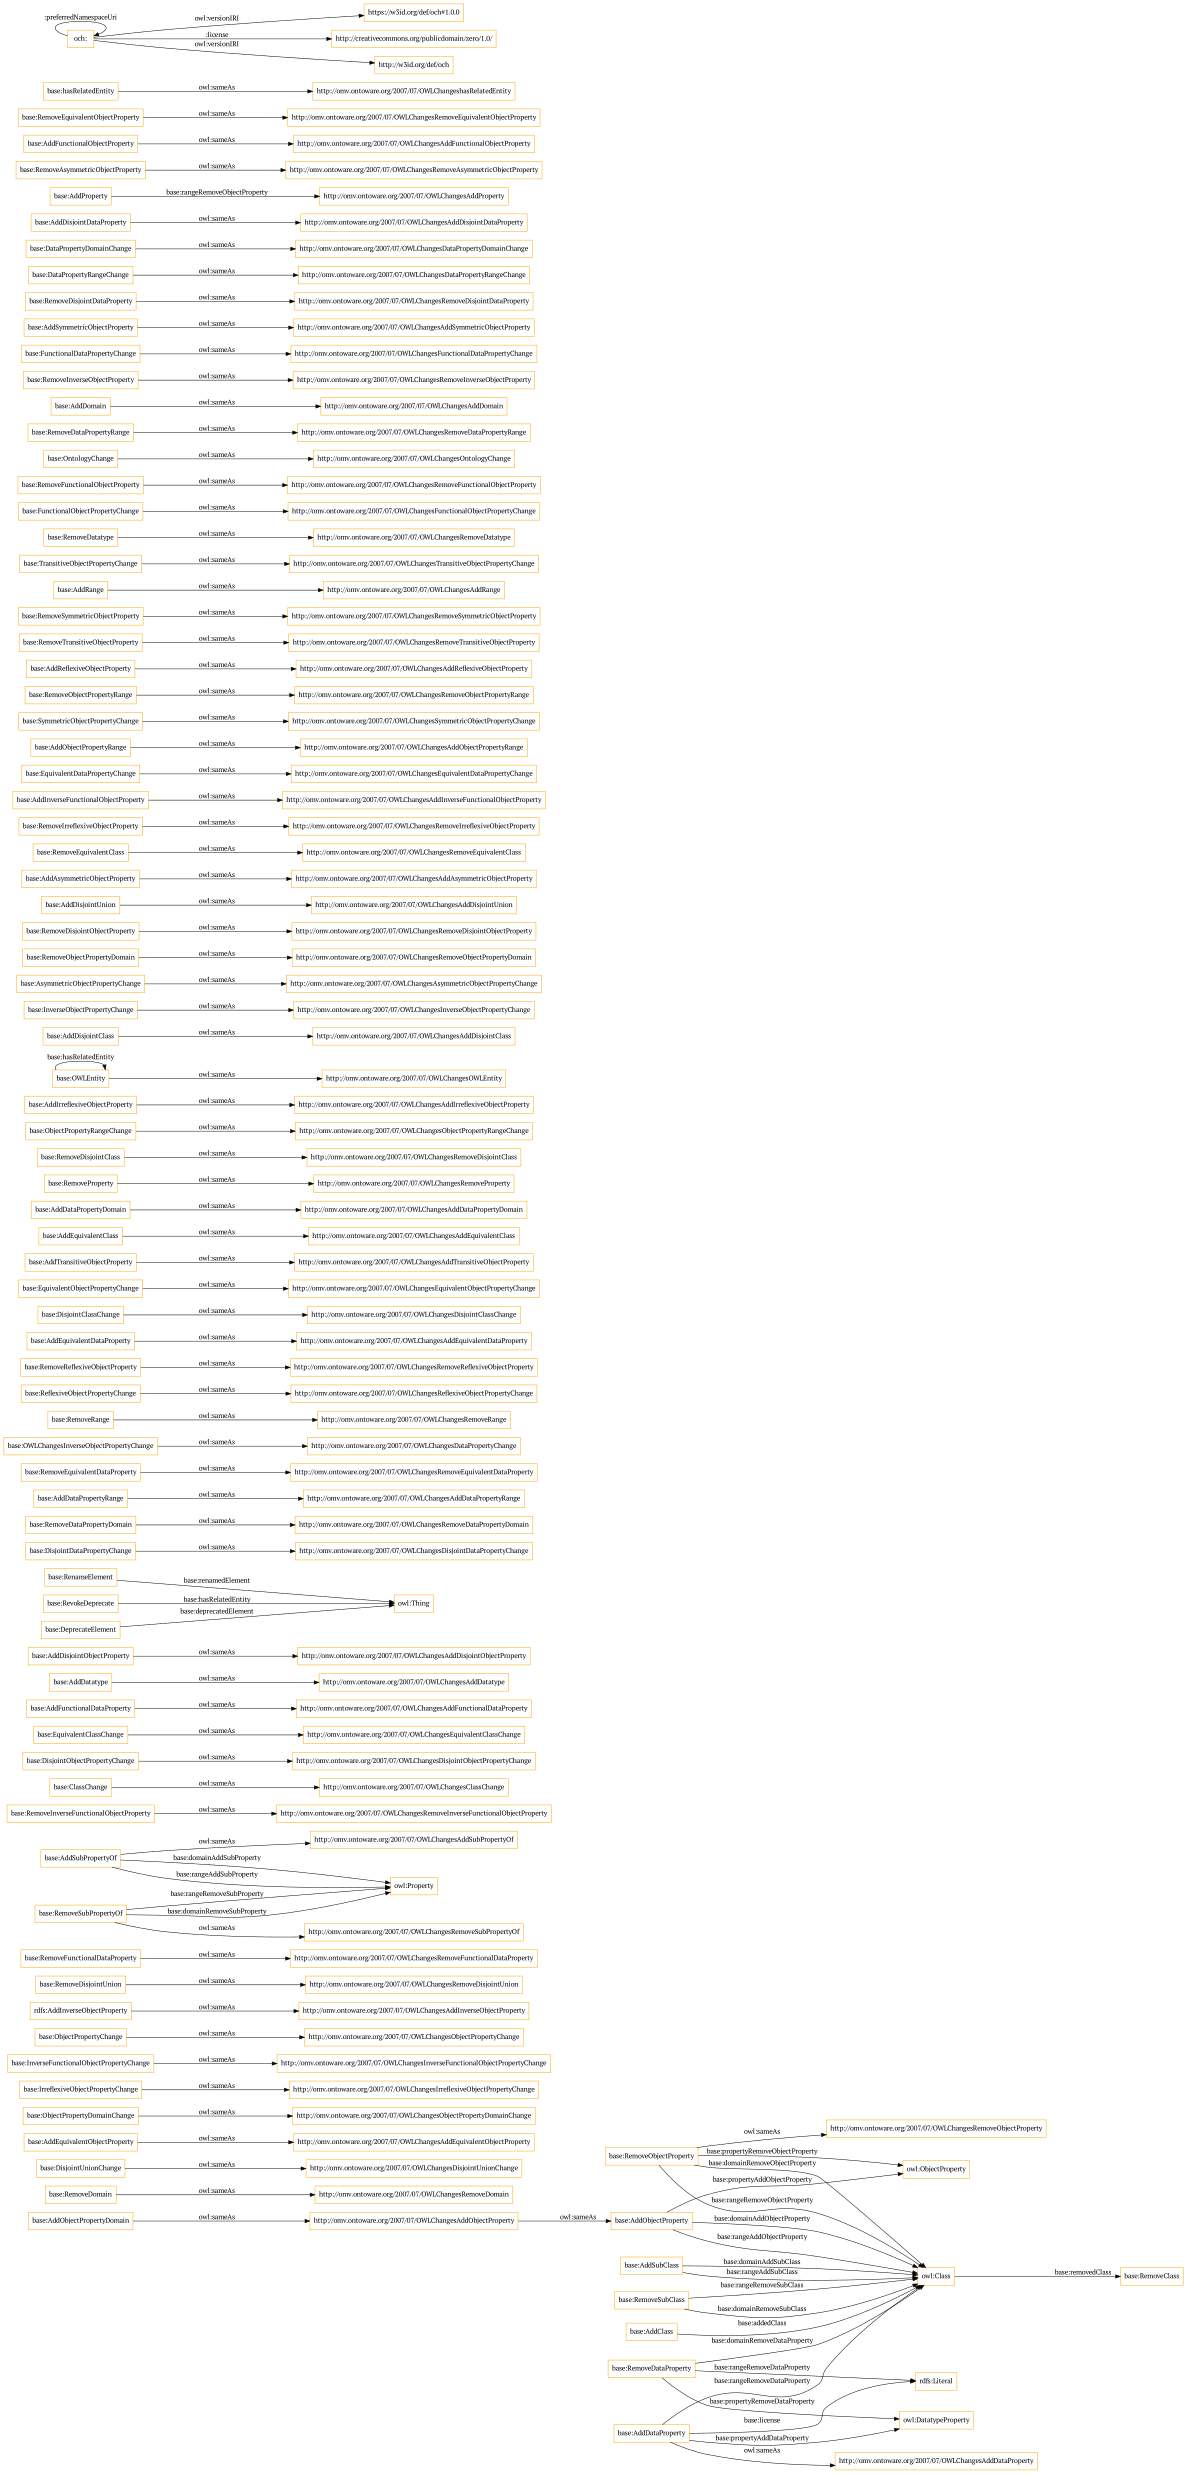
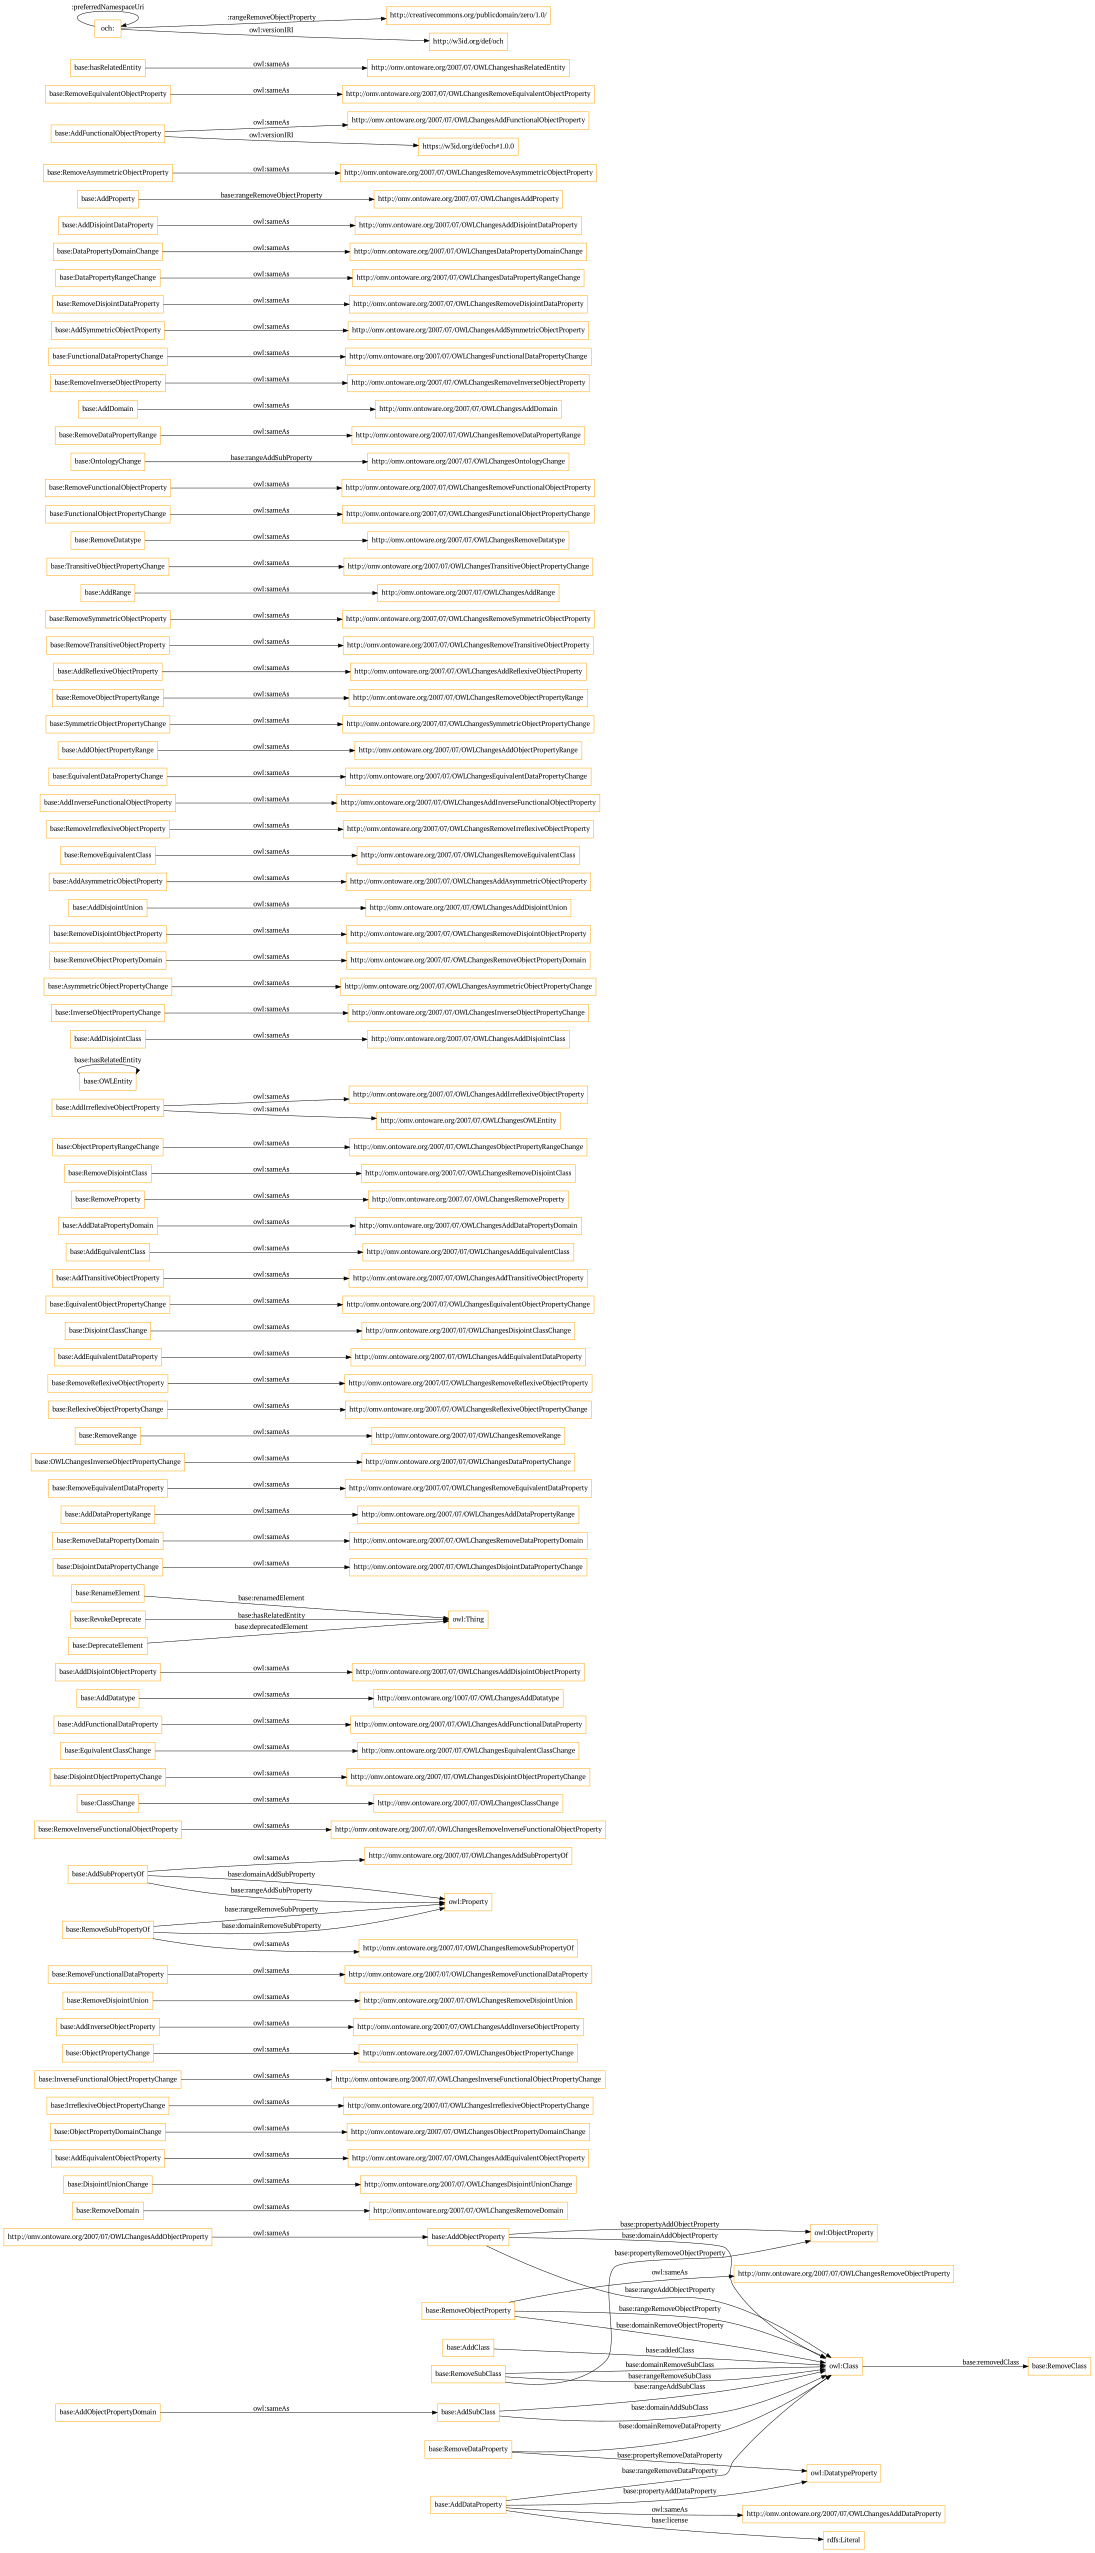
edge "och:" -> "https://w3id.org/def/och#1.0.0": now "base:AddFunctionalObjectProperty" -> "https://w3id.org/def/och#1.0.0"
edge "och:" -> "http://creativecommons.org/publicdomain/zero/1.0/": label ":license" -> ":rangeRemoveObjectProperty"
edge "base:OntologyChange" -> "http://omv.ontoware.org/2007/07/OWLChangesOntologyChange": label "owl:sameAs" -> "base:rangeAddSubProperty"
edge "base:OWLEntity" -> "http://omv.ontoware.org/2007/07/OWLChangesOWLEntity": now "base:AddIrreflexiveObjectProperty" -> "http://omv.ontoware.org/2007/07/OWLChangesOWLEntity"
node "http://omv.ontoware.org/2007/07/OWLChangesAddDatatype": label "http://omv.ontoware.org/2007/07/OWLChangesAddDatatype" -> "http://omv.ontoware.org/1007/07/OWLChangesAddDatatype"
node "rdfs:AddInverseObjectProperty": label "rdfs:AddInverseObjectProperty" -> "base:AddInverseObjectProperty"
edge "base:RemoveObjectProperty" -> "owl:ObjectProperty": now "base:RemoveSubClass" -> "owl:ObjectProperty"
edge "base:AddObjectPropertyDomain" -> "http://omv.ontoware.org/2007/07/OWLChangesAddObjectProperty": now "base:AddObjectPropertyDomain" -> "base:AddSubClass"
edge "base:RemoveDataProperty" -> "rdfs:Literal": removed, label "base:rangeRemoveDataProperty"
